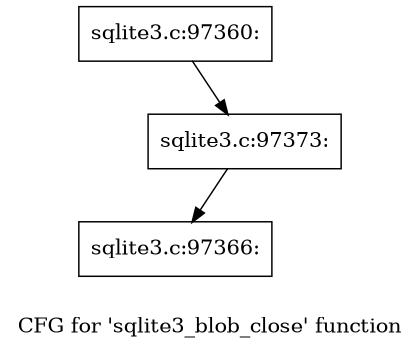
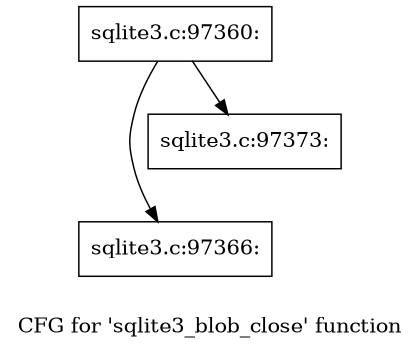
edge "sqlite3.c:97373:" -> "sqlite3.c:97366:": now "sqlite3.c:97360:" -> "sqlite3.c:97366:"
